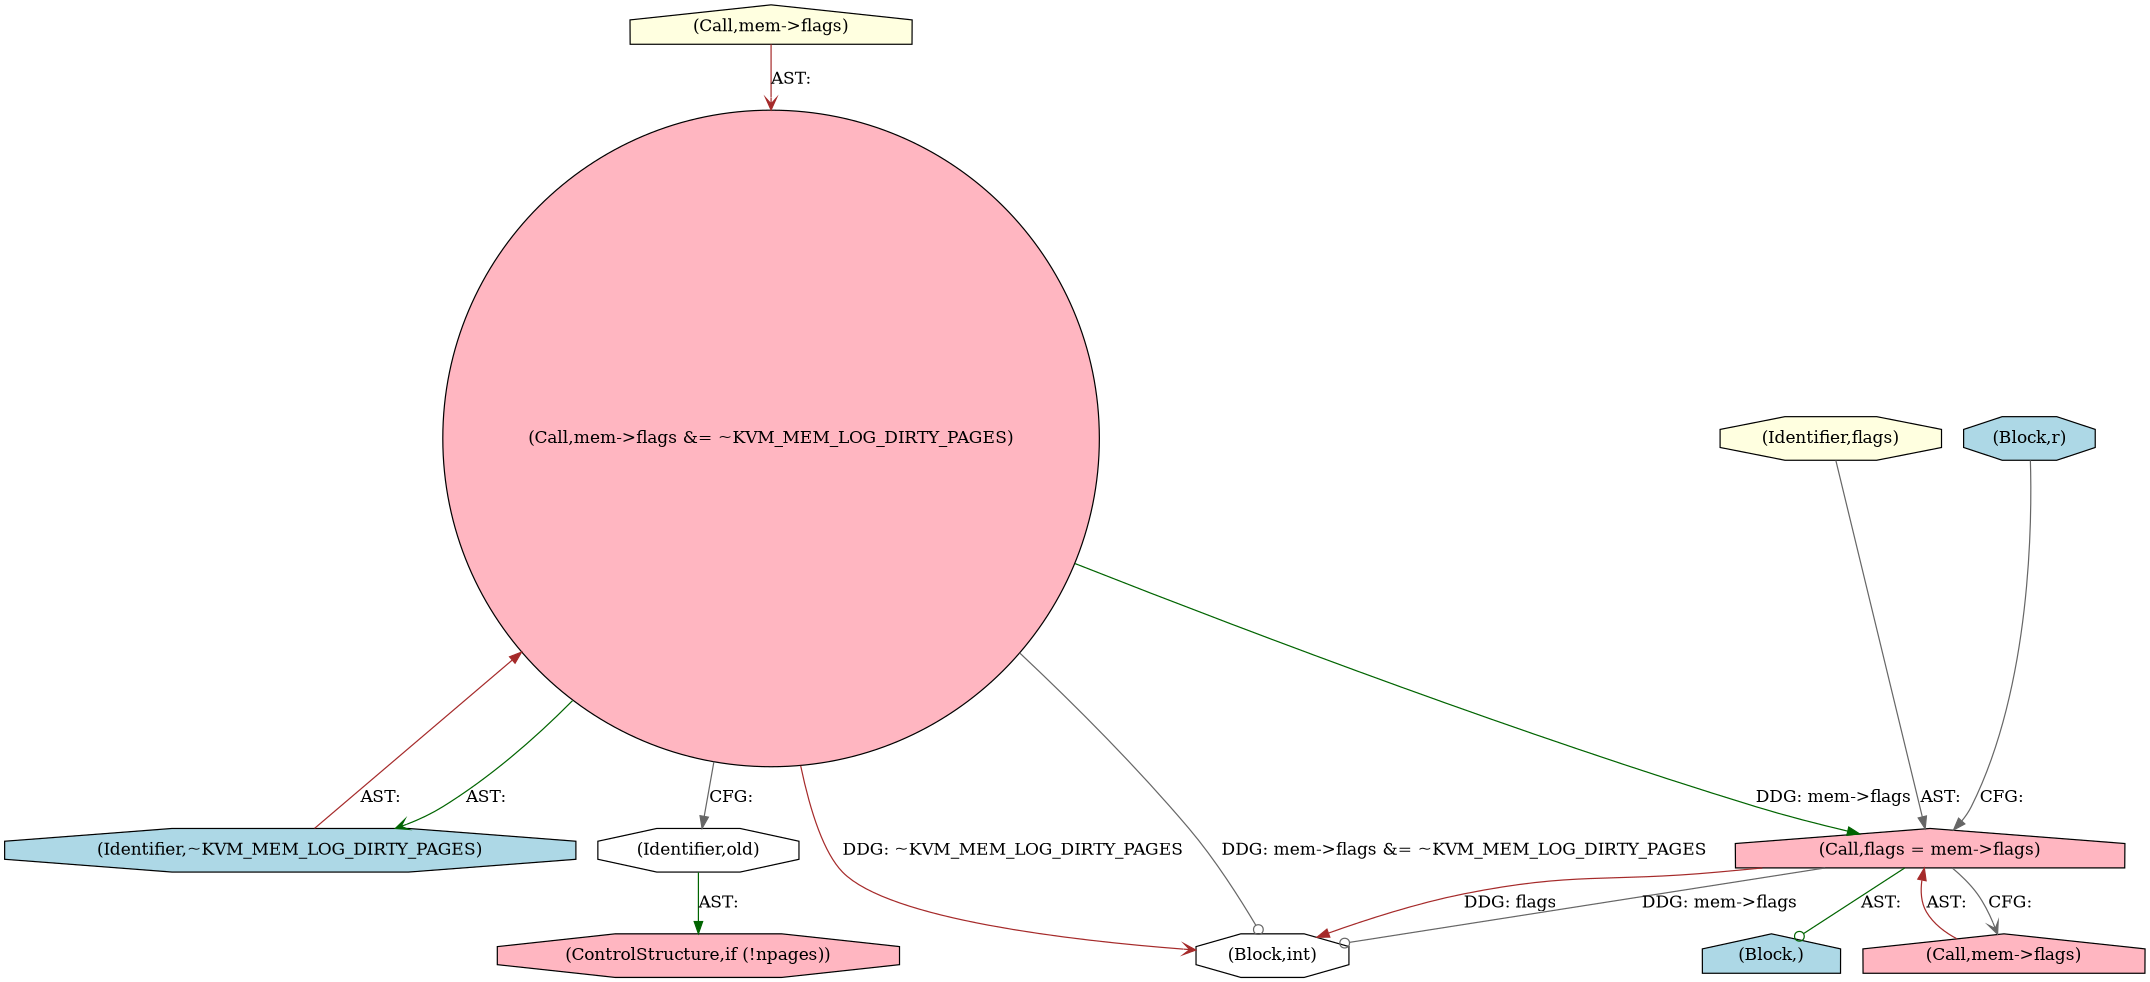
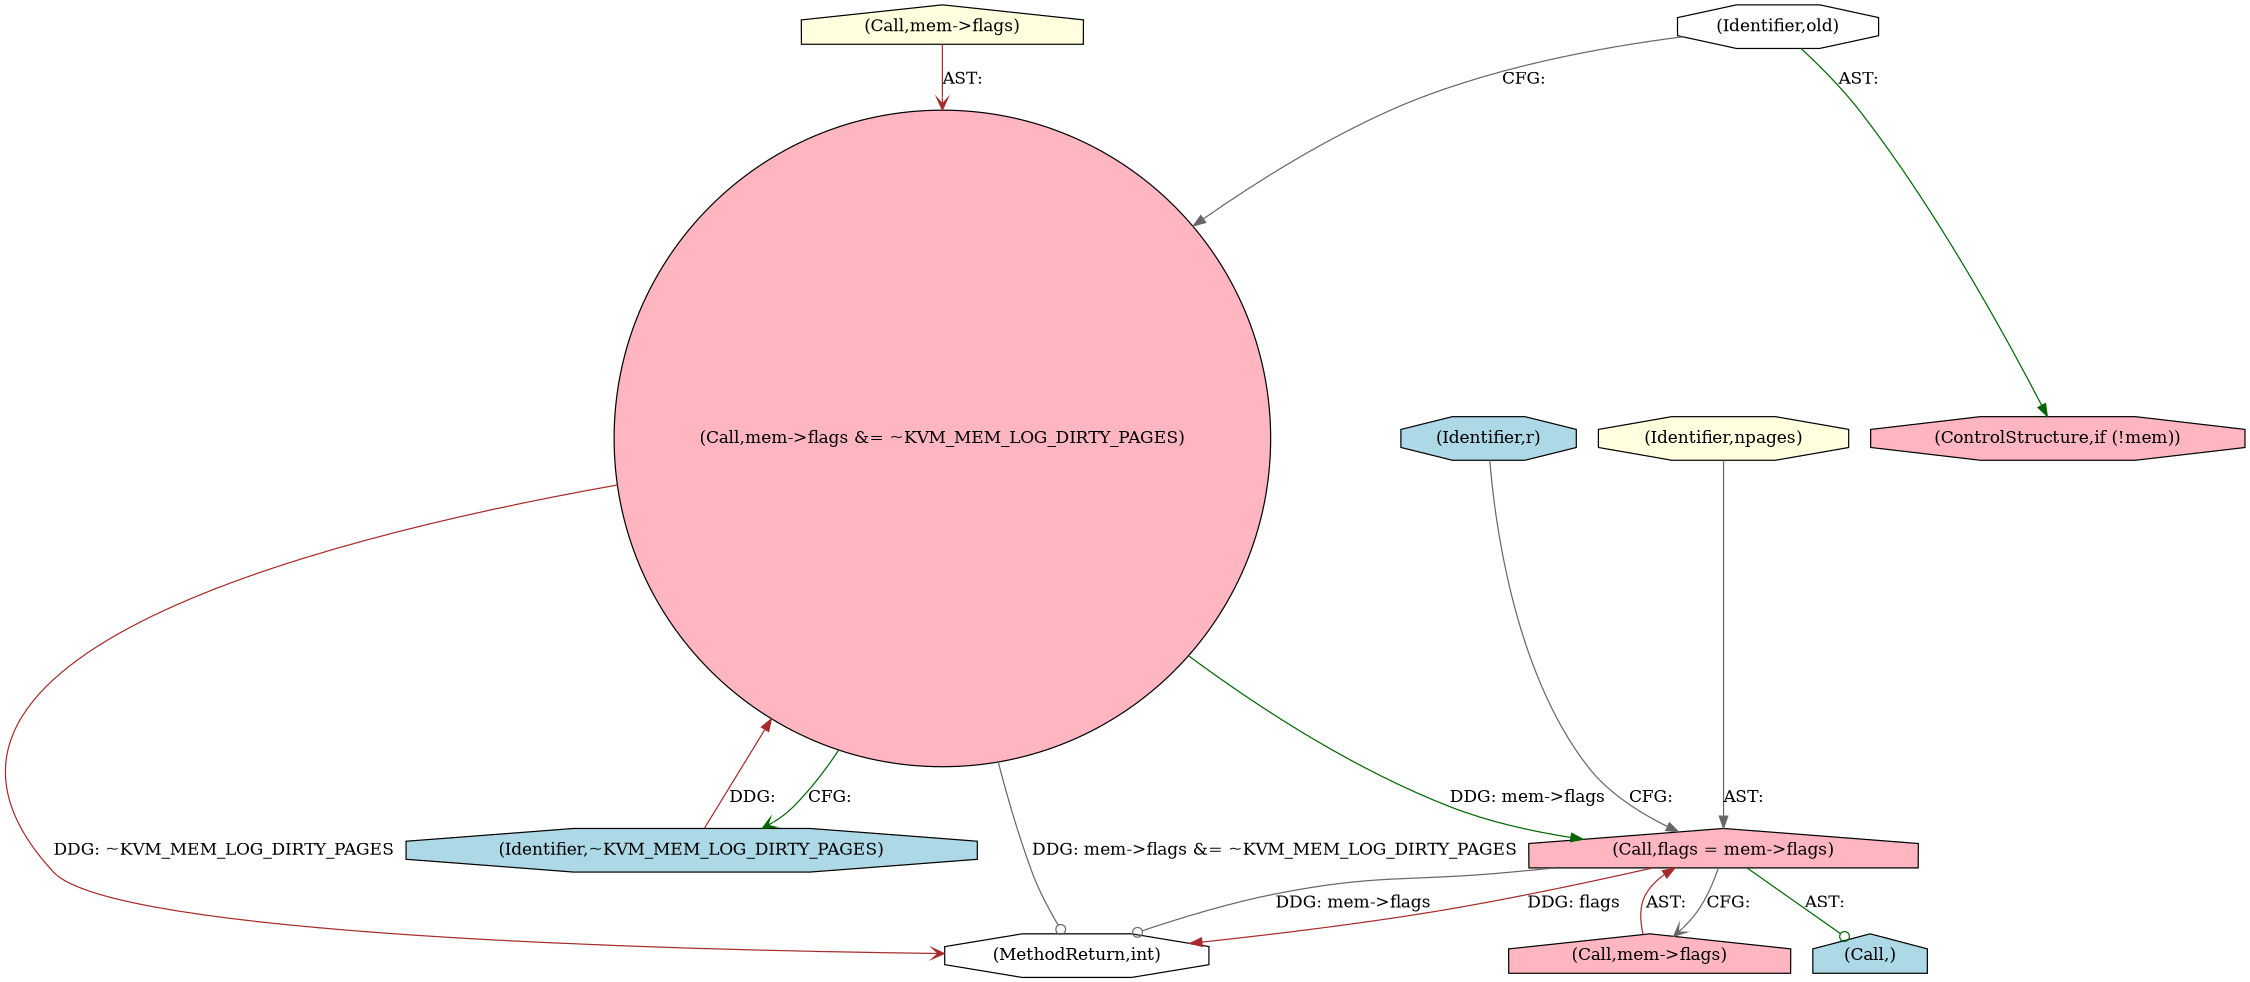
node "(Identifier,flags)": label "(Identifier,flags)" -> "(Identifier,npages)"
node "(Block,r)": label "(Block,r)" -> "(Identifier,r)"
edge "(Call,mem->flags &= ~KVM_MEM_LOG_DIRTY_PAGES)" -> "(Identifier,old)": reversed
edge "(Identifier,~KVM_MEM_LOG_DIRTY_PAGES)" -> "(Call,mem->flags &= ~KVM_MEM_LOG_DIRTY_PAGES)": label "AST: " -> "DDG: "
edge "(Call,mem->flags &= ~KVM_MEM_LOG_DIRTY_PAGES)" -> "(Identifier,~KVM_MEM_LOG_DIRTY_PAGES)": label "AST: " -> "CFG: "
node "(ControlStructure,if (!npages))": label "(ControlStructure,if (!npages))" -> "(ControlStructure,if (!mem))"
node "(Block,int)": label "(Block,int)" -> "(MethodReturn,int)"
node "(Block,)": label "(Block,)" -> "(Call,)"
